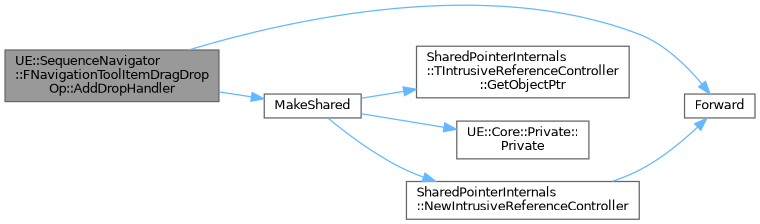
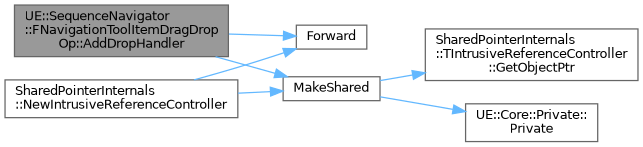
edge "MakeShared" -> "SharedPointerInternals ::NewIntrusiveReferenceController": reversed
